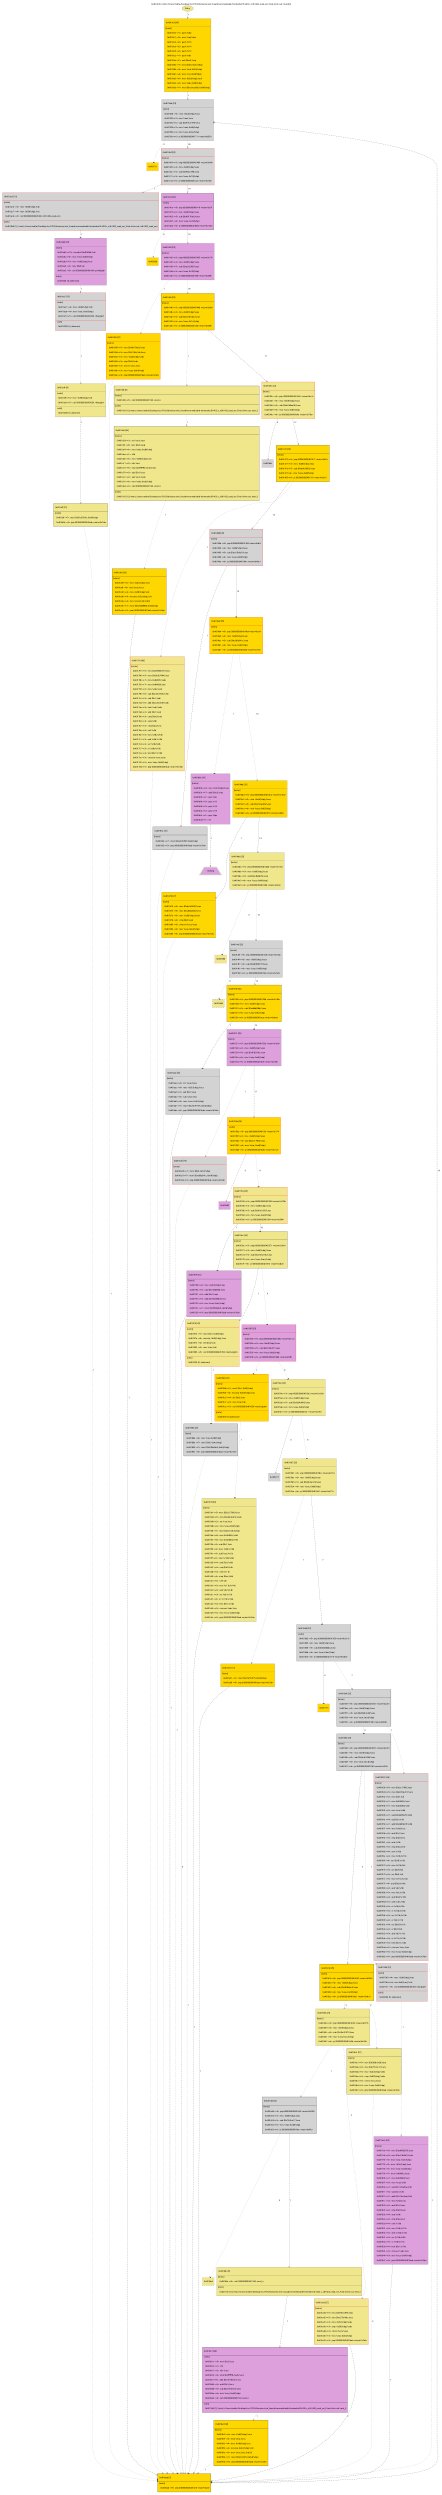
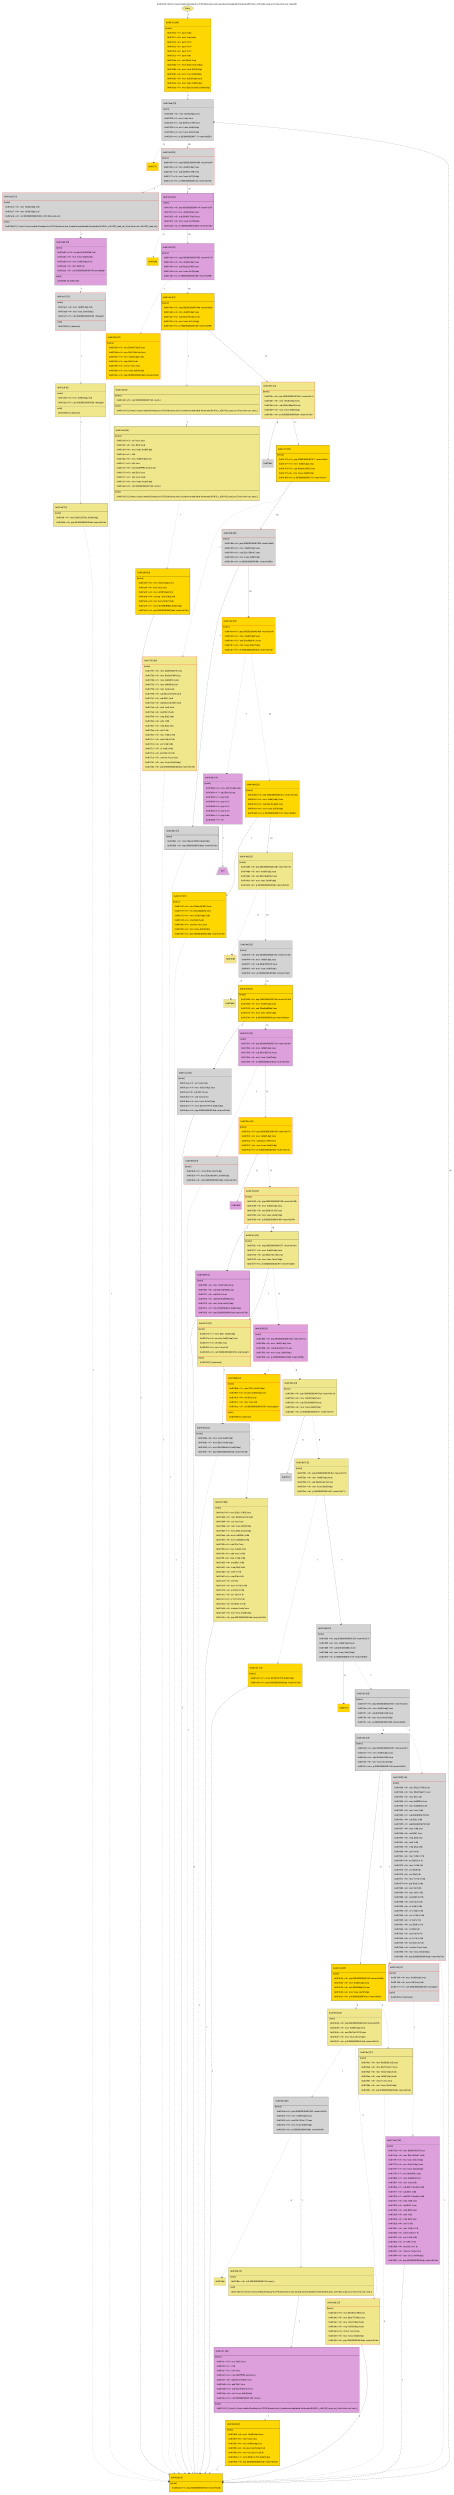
node "Desktop": label "Desktop" -> "Exit"
